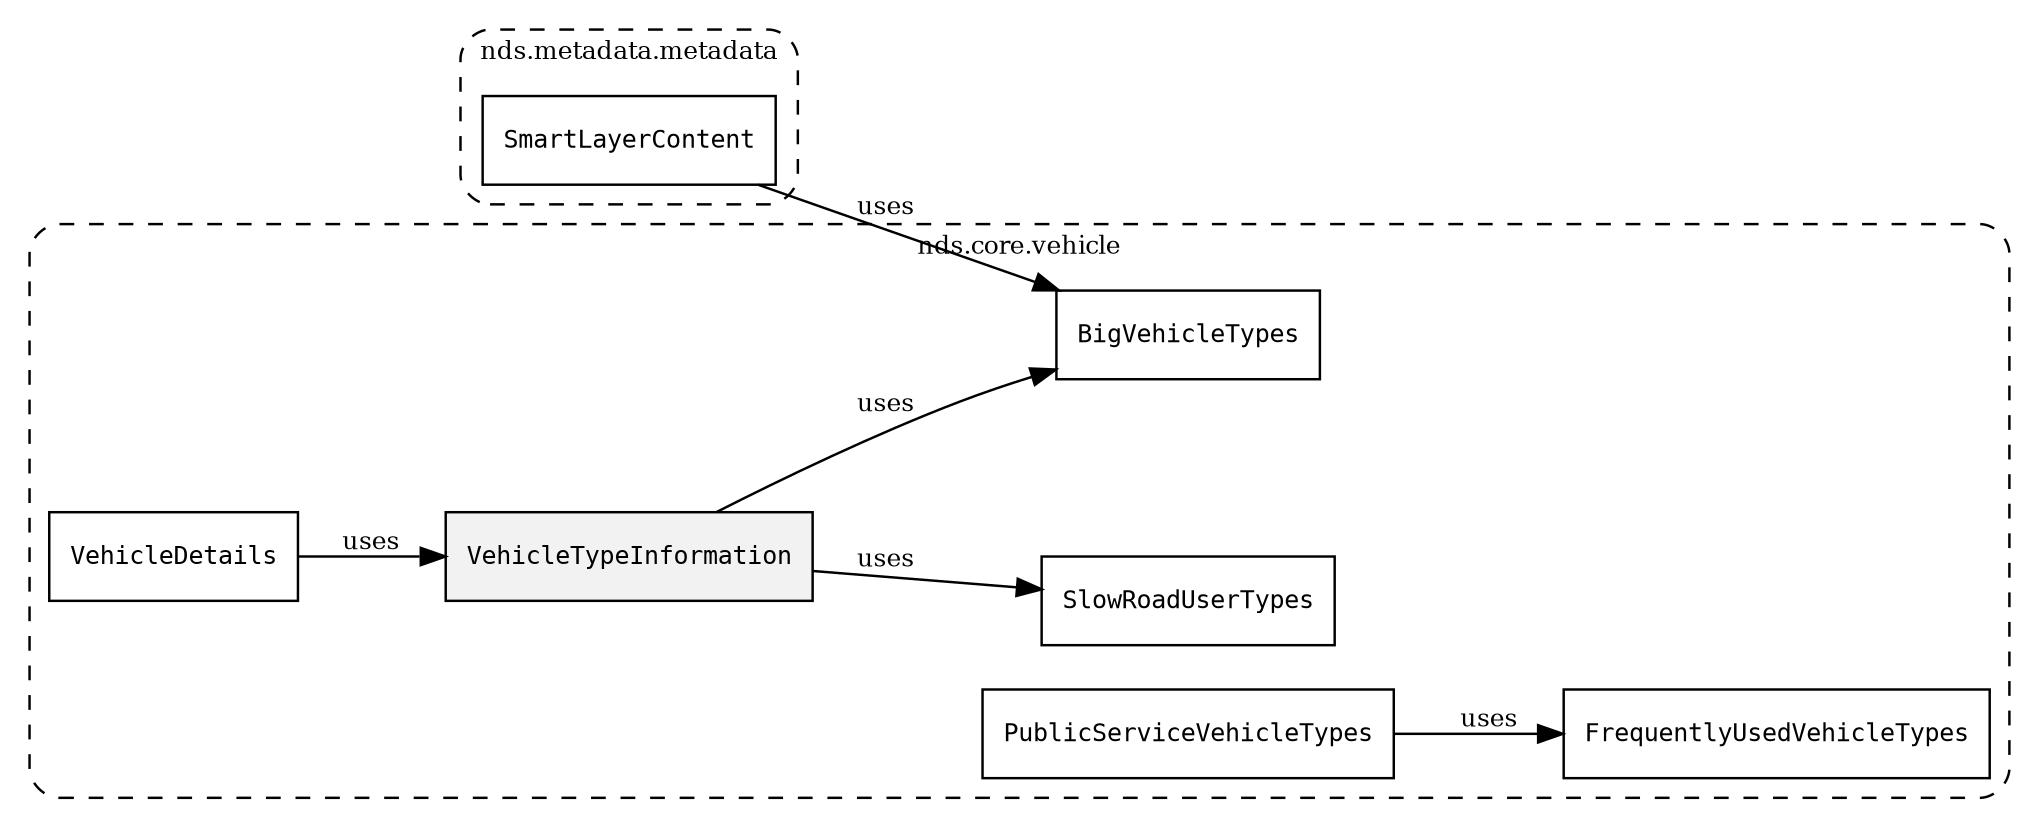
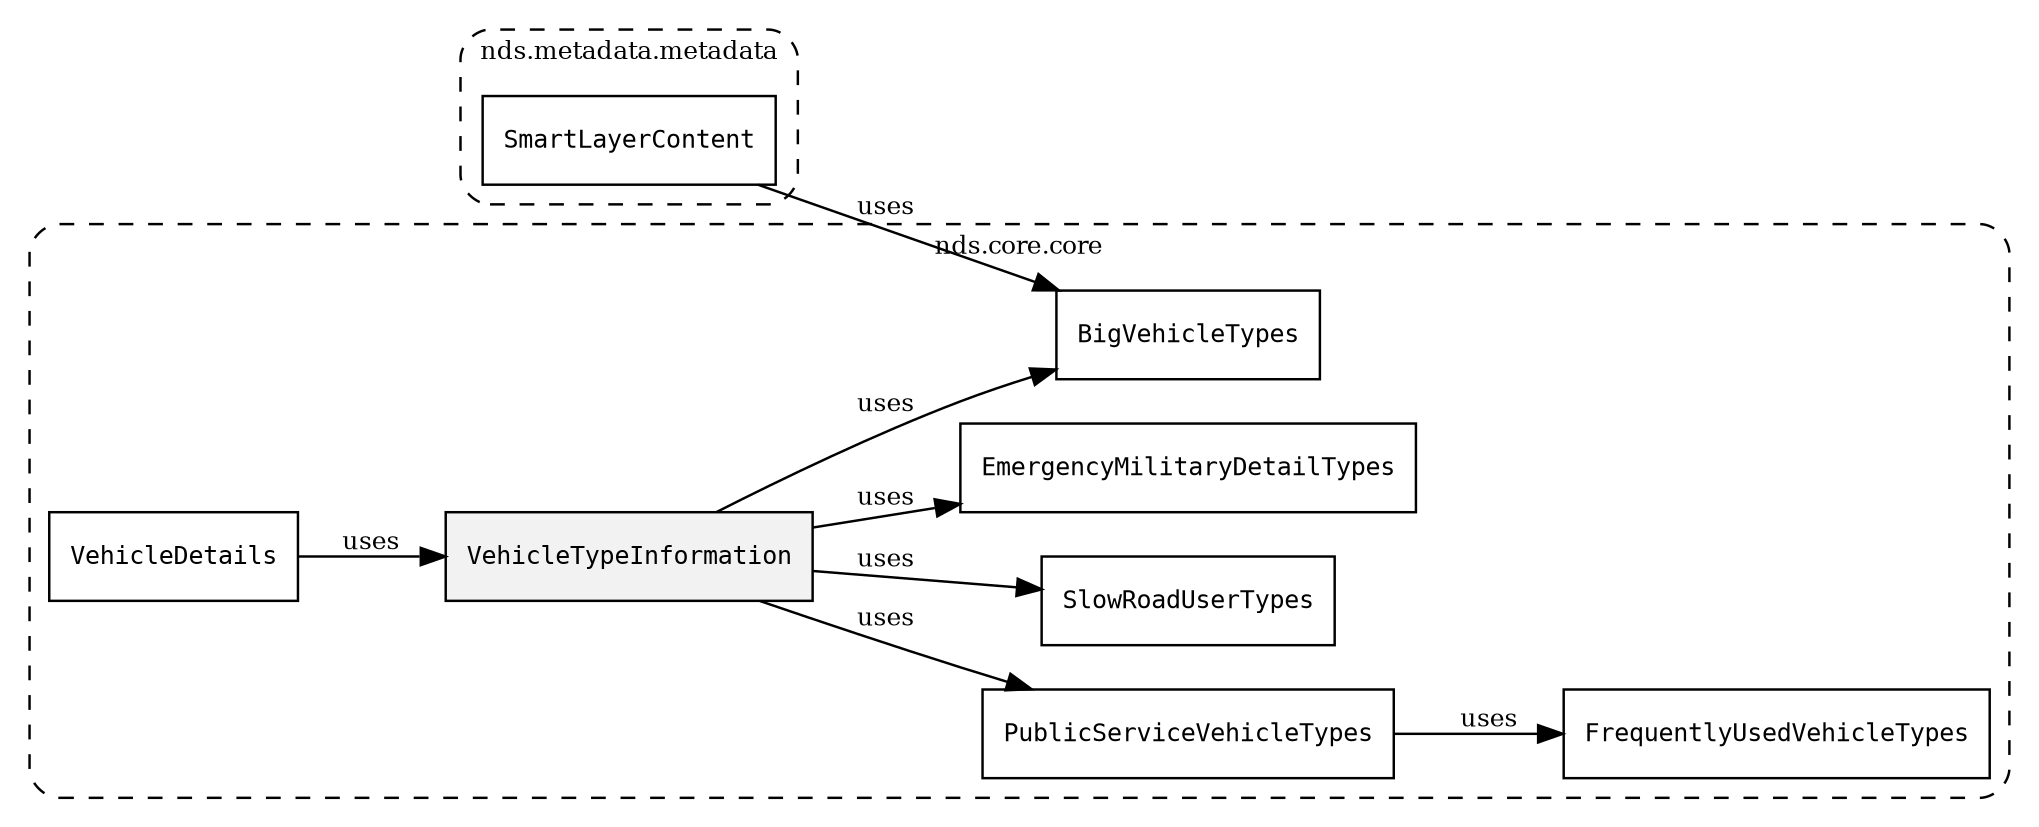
cluster "nds.core.vehicle": label "nds.core.vehicle" -> "nds.core.core"
node "EmergencyMilitaryDetailTypes": added
edge "VehicleTypeInformation" -> "PublicServiceVehicleTypes": added, label "uses"
